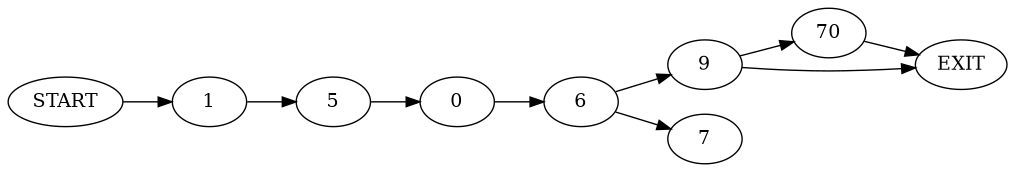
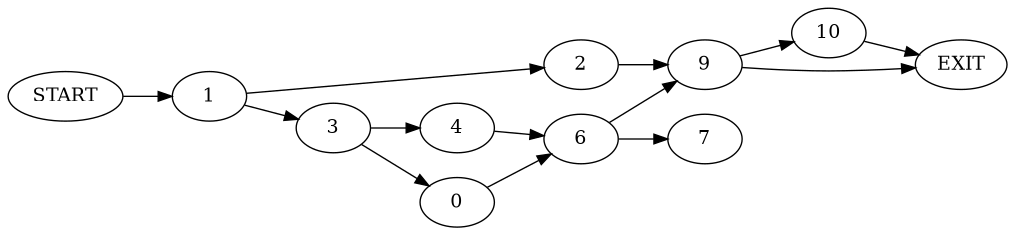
node "70": label "70" -> "10"
node "2": added
node "5": label "5" -> "3"
node "4": added
